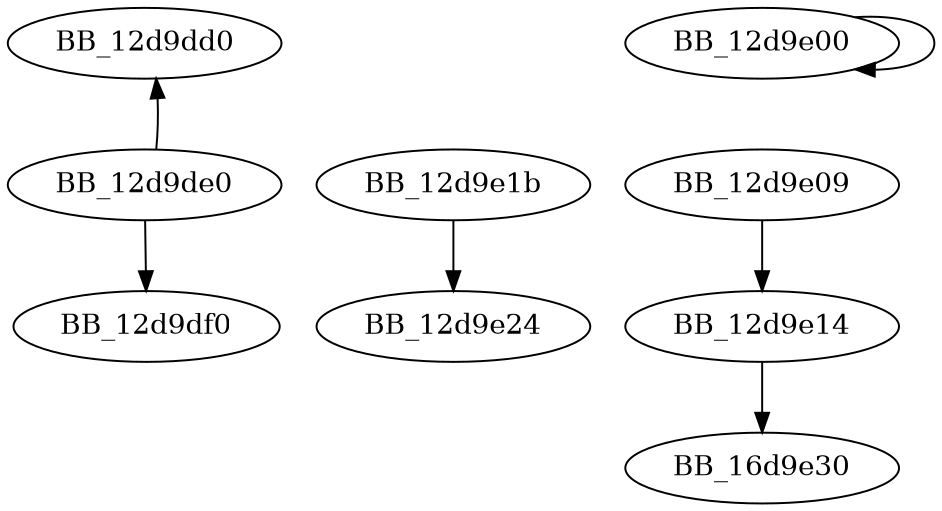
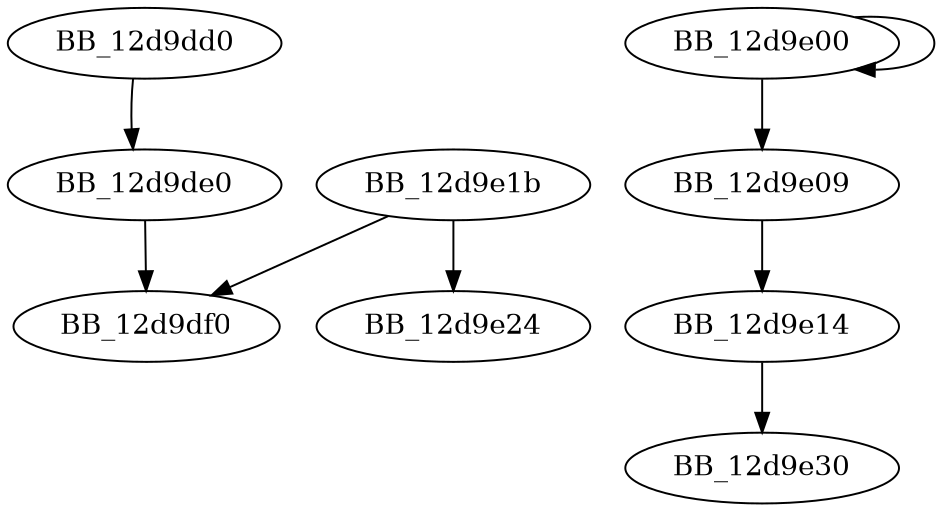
edge "BB_12d9e00" -> "BB_12d9e09": added
edge "BB_12d9de0" -> "BB_12d9dd0": reversed
edge "BB_12d9e1b" -> "BB_12d9df0": added
node "BB_16d9e30": label "BB_16d9e30" -> "BB_12d9e30"
